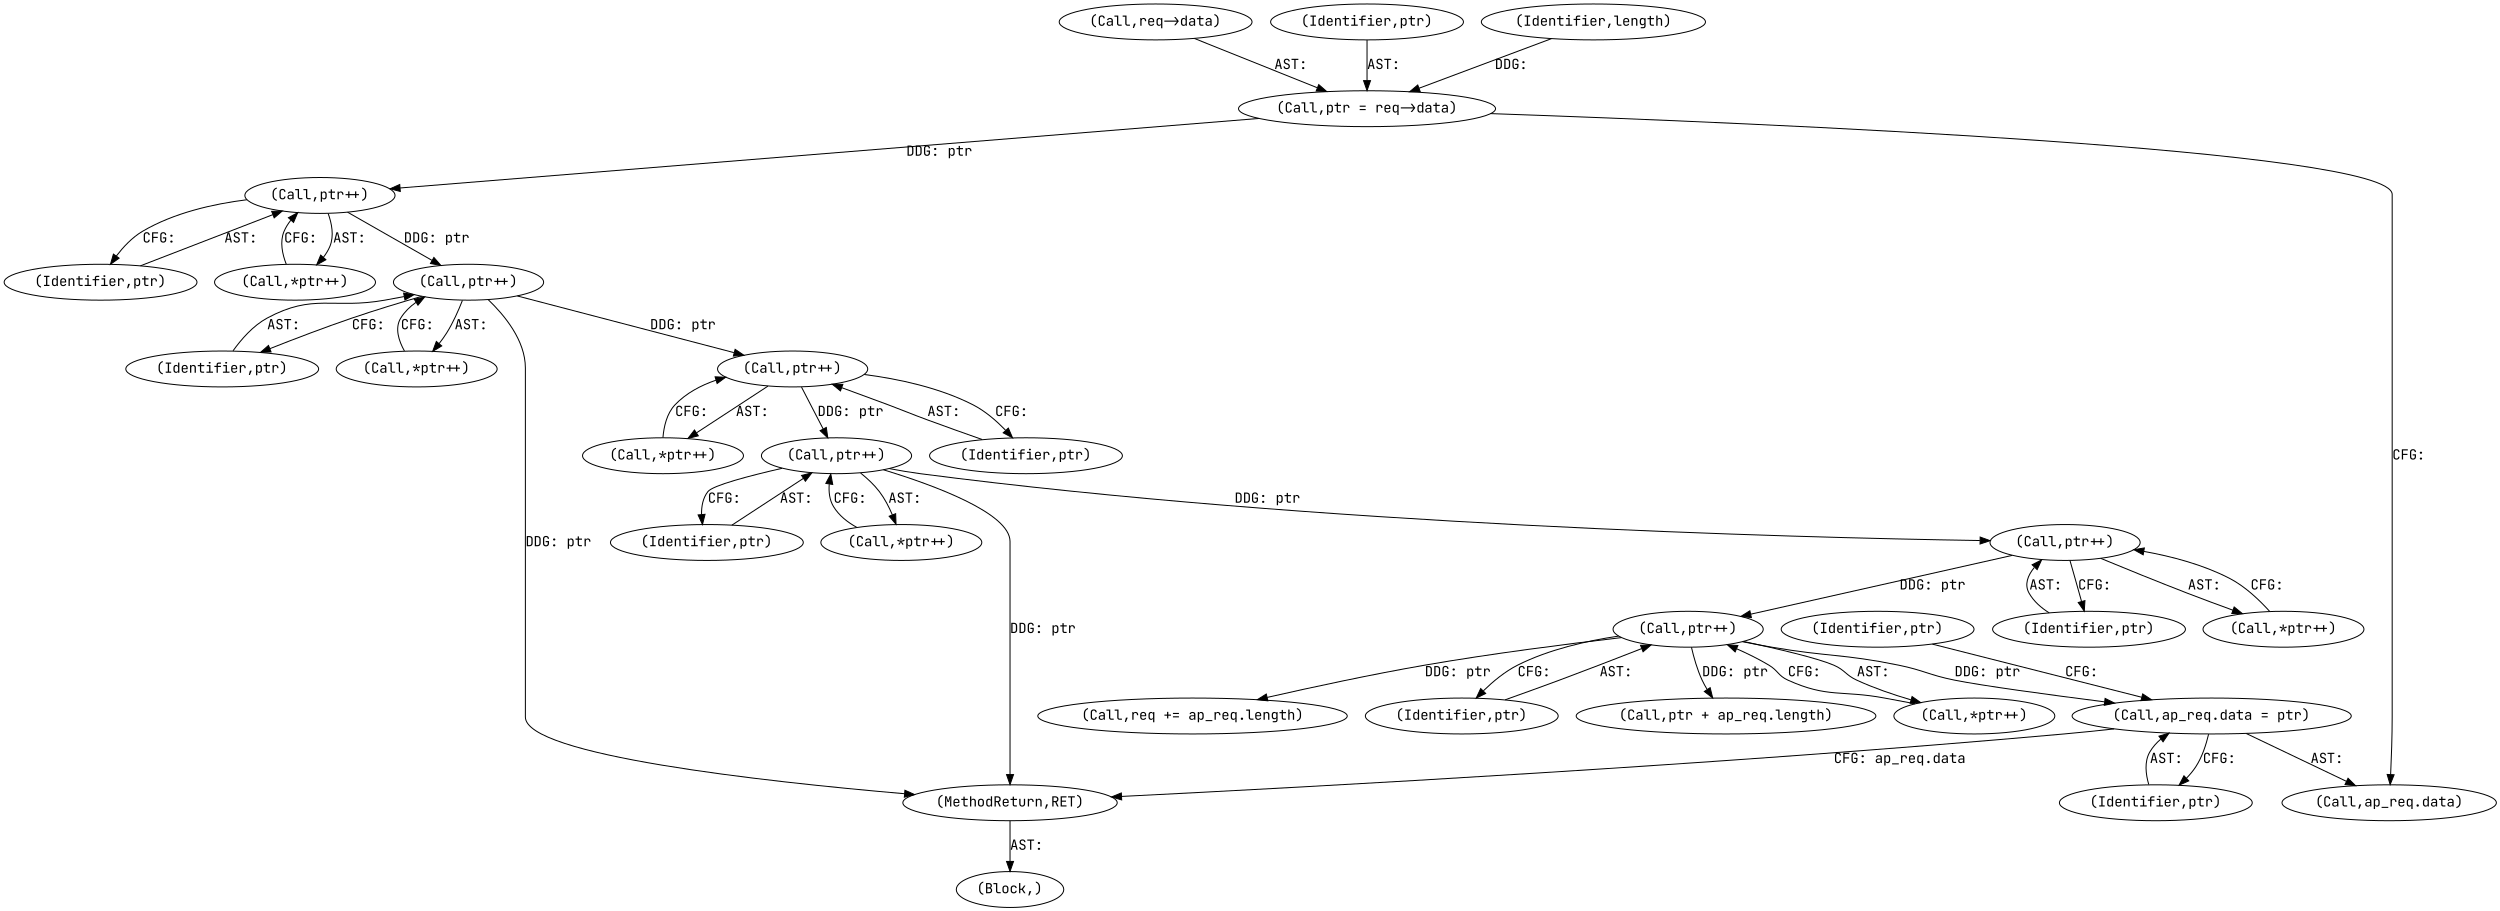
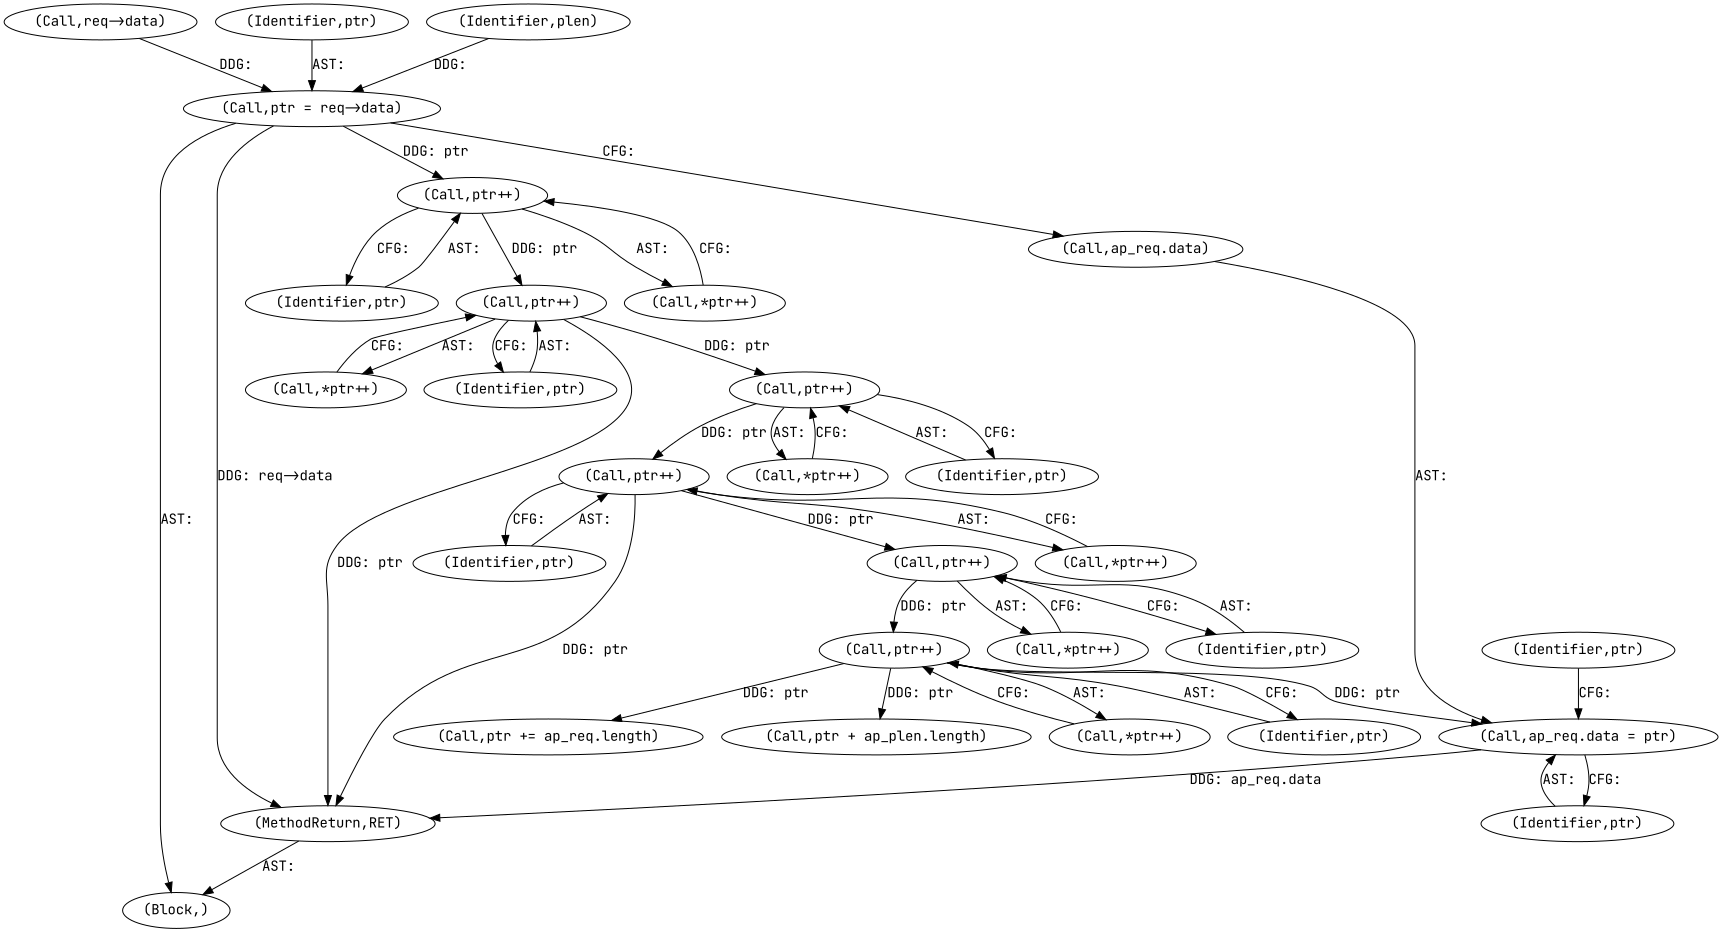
node "(Identifier,length)": label "(Identifier,length)" -> "(Identifier,plen)"
edge "(Call,req->data)" -> "(Call,ptr = req->data)": label "AST: " -> "DDG: "
edge "(Call,ptr = req->data)" -> "(MethodReturn,RET)": added, label "DDG: req->data"
edge "(Call,ptr = req->data)" -> "(Block,)": added, label "AST:"
node "(Call,req += ap_req.length)": label "(Call,req += ap_req.length)" -> "(Call,ptr += ap_req.length)"
node "(Call,ptr + ap_req.length)": label "(Call,ptr + ap_req.length)" -> "(Call,ptr + ap_plen.length)"
edge "(Call,ap_req.data = ptr)" -> "(Call,ap_req.data)": reversed
edge "(Call,ap_req.data = ptr)" -> "(MethodReturn,RET)": label "CFG: ap_req.data" -> "DDG: ap_req.data"
